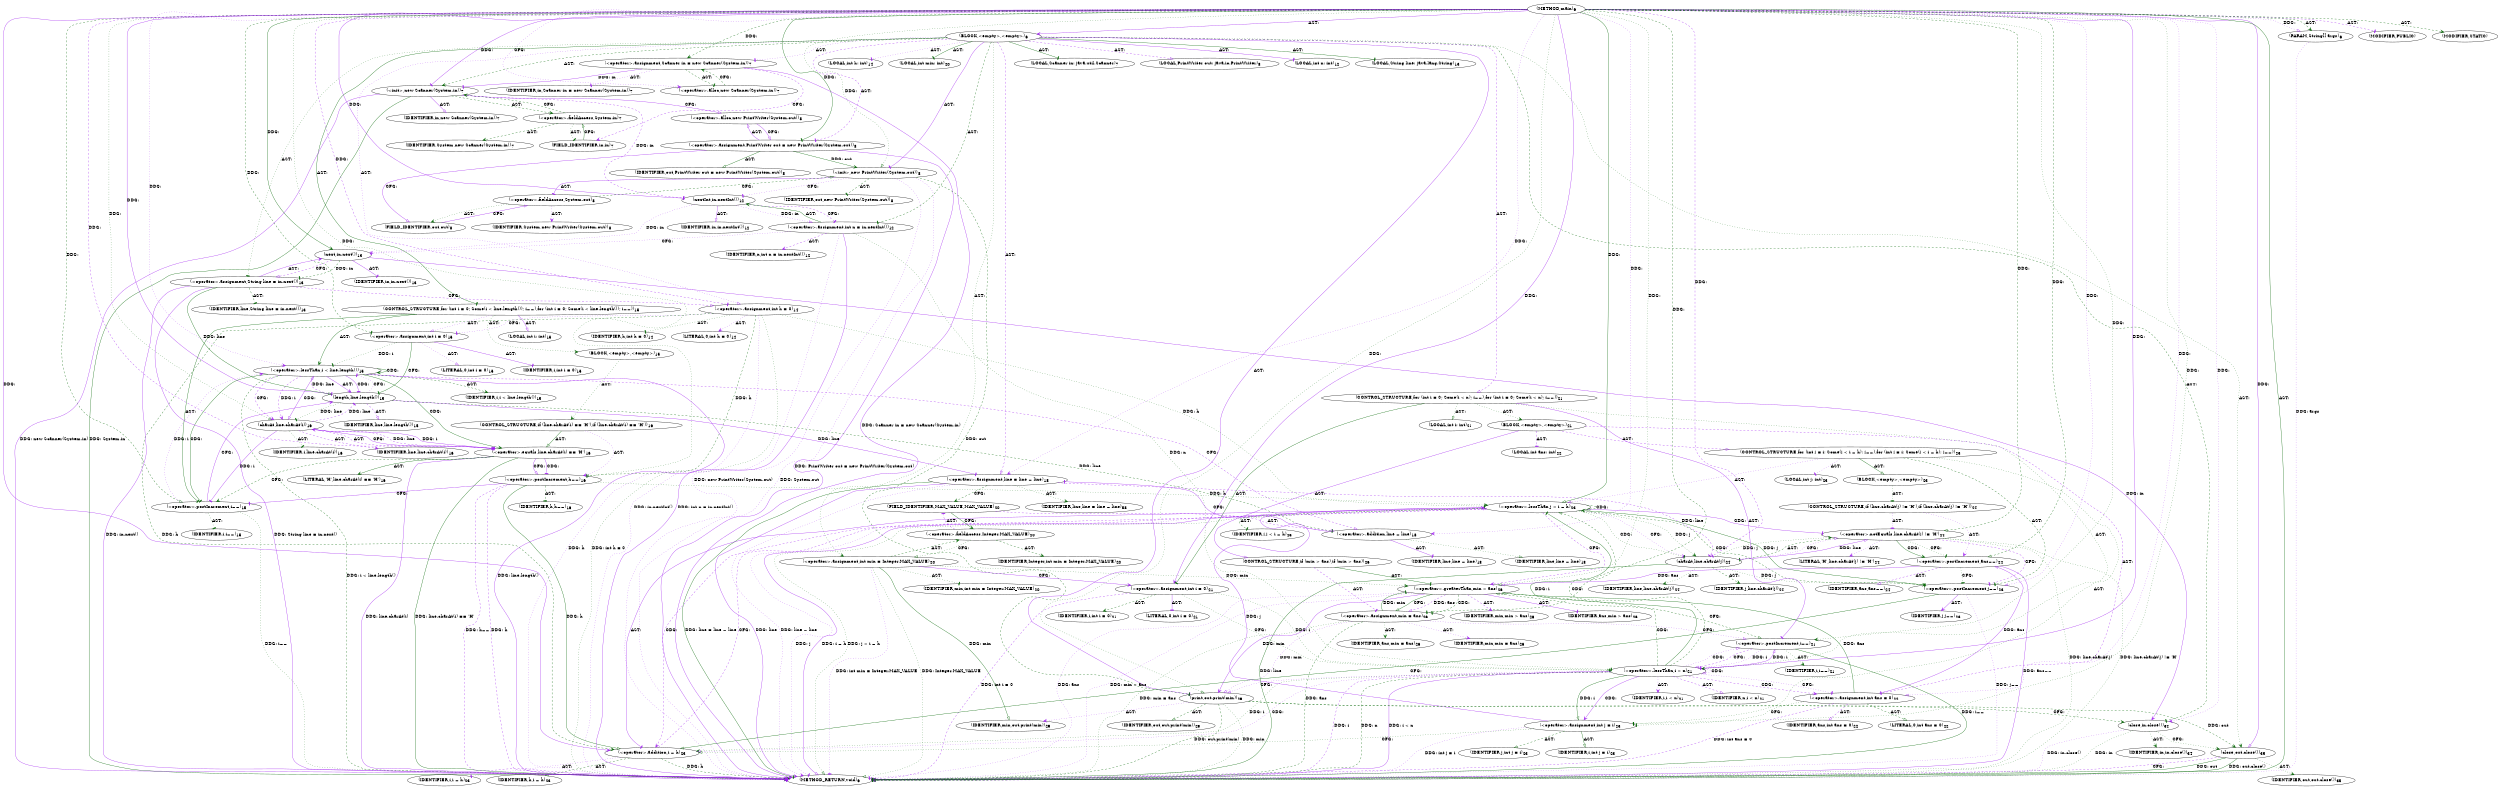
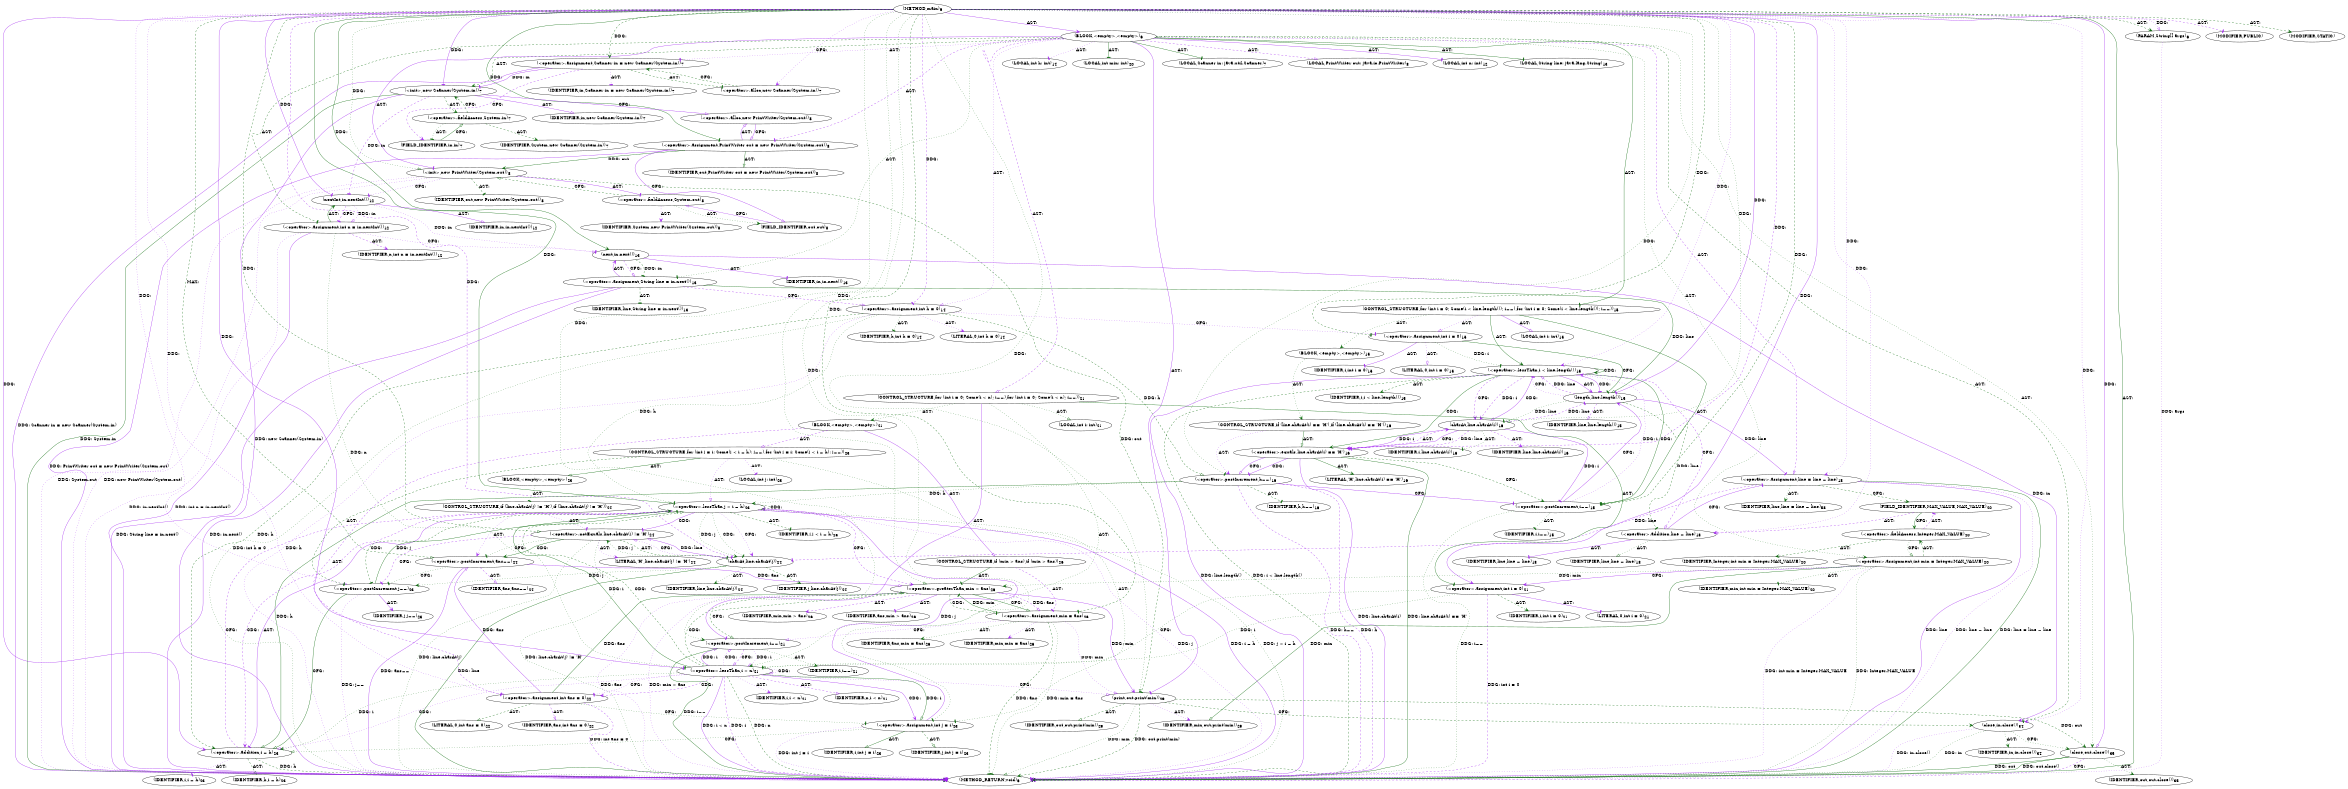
edge "(METHOD,main)" -> "(<operator>.postIncrement,ans++)": label "DDG: " -> "MAX: "
node "(LOCAL,int ans: int)": removed
